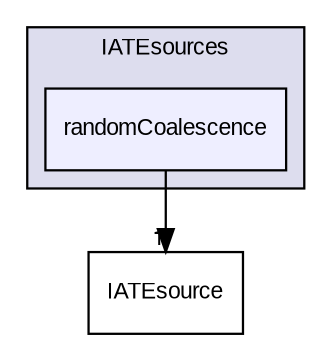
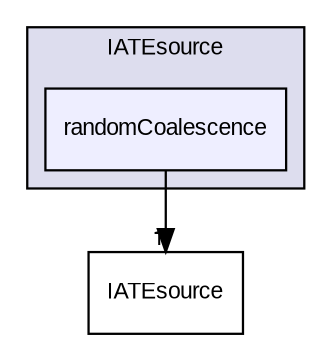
cluster "IATEsources": label "IATEsources" -> "IATEsource"
